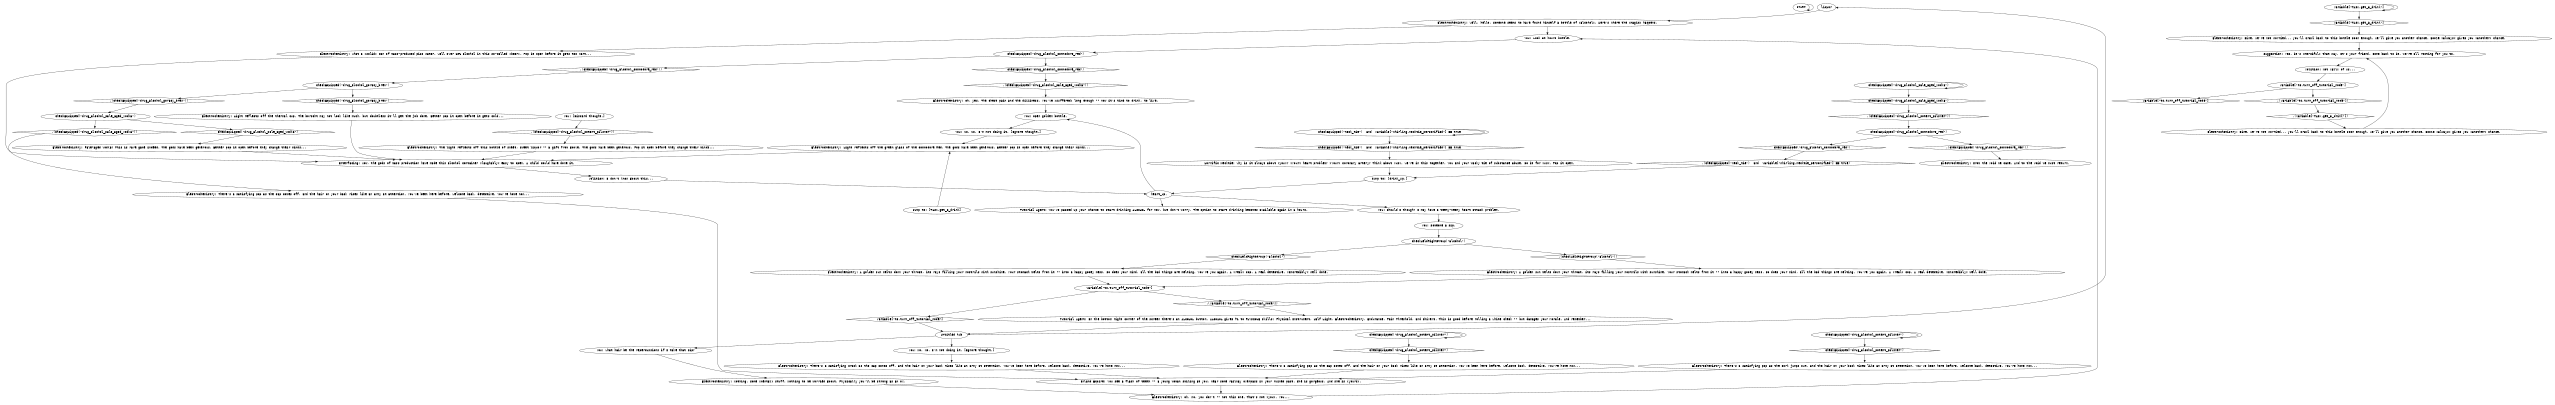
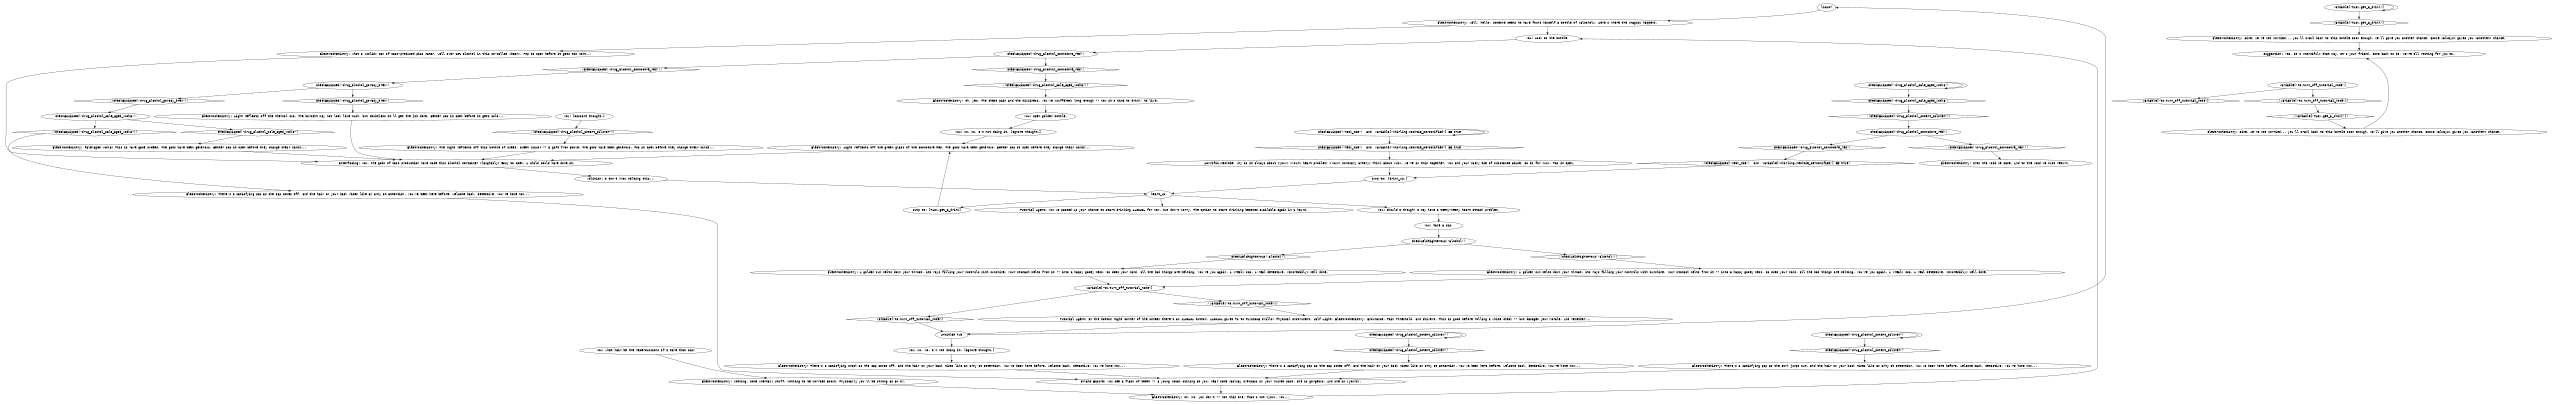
node "START": removed
node "You: Look at hours bottle.": label "You: Look at hours bottle." -> "You: Look at the bottle."
node "Volition: Not *all* of us...": removed
edge "heart_up!" -> "You: Open golden bottle.": now "heart_up!" -> "Jump to: [TASK.get_a_drink]"
node "Volition: I don't know about this...": label "Volition: I don't know about this..." -> "Volition: I don't know melting this..."
node "You: Someone a sip.": label "You: Someone a sip." -> "You: Take a sip."
edge "Untitled hub" -> "You: What hair be the repercussions if I take that sip?": removed
